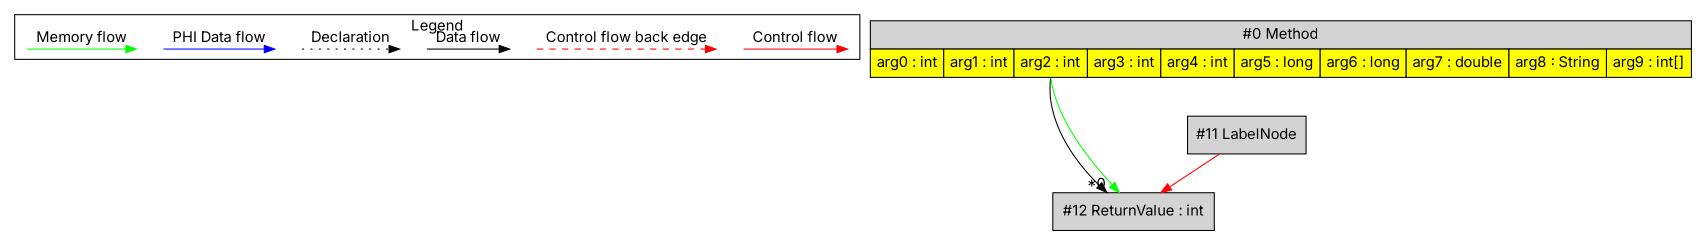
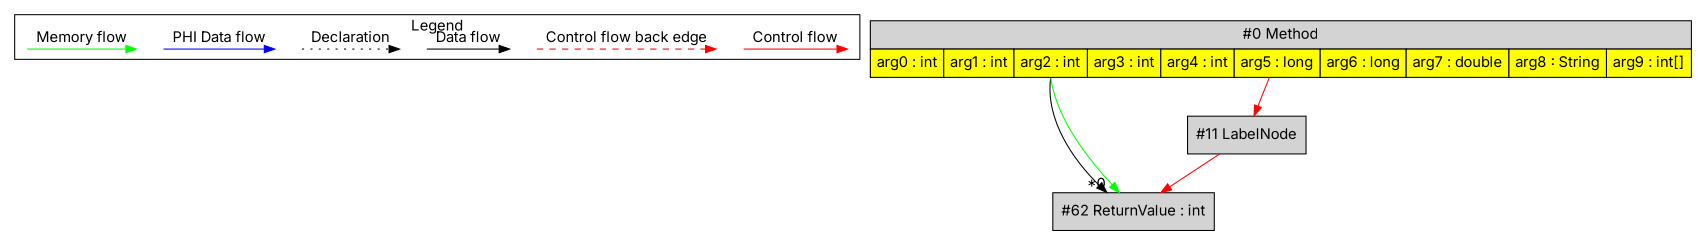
edge "#0 Method" -> "#11 LabelNode": added
node "#12 ReturnValue : int": label "#12 ReturnValue : int" -> "#62 ReturnValue : int"
